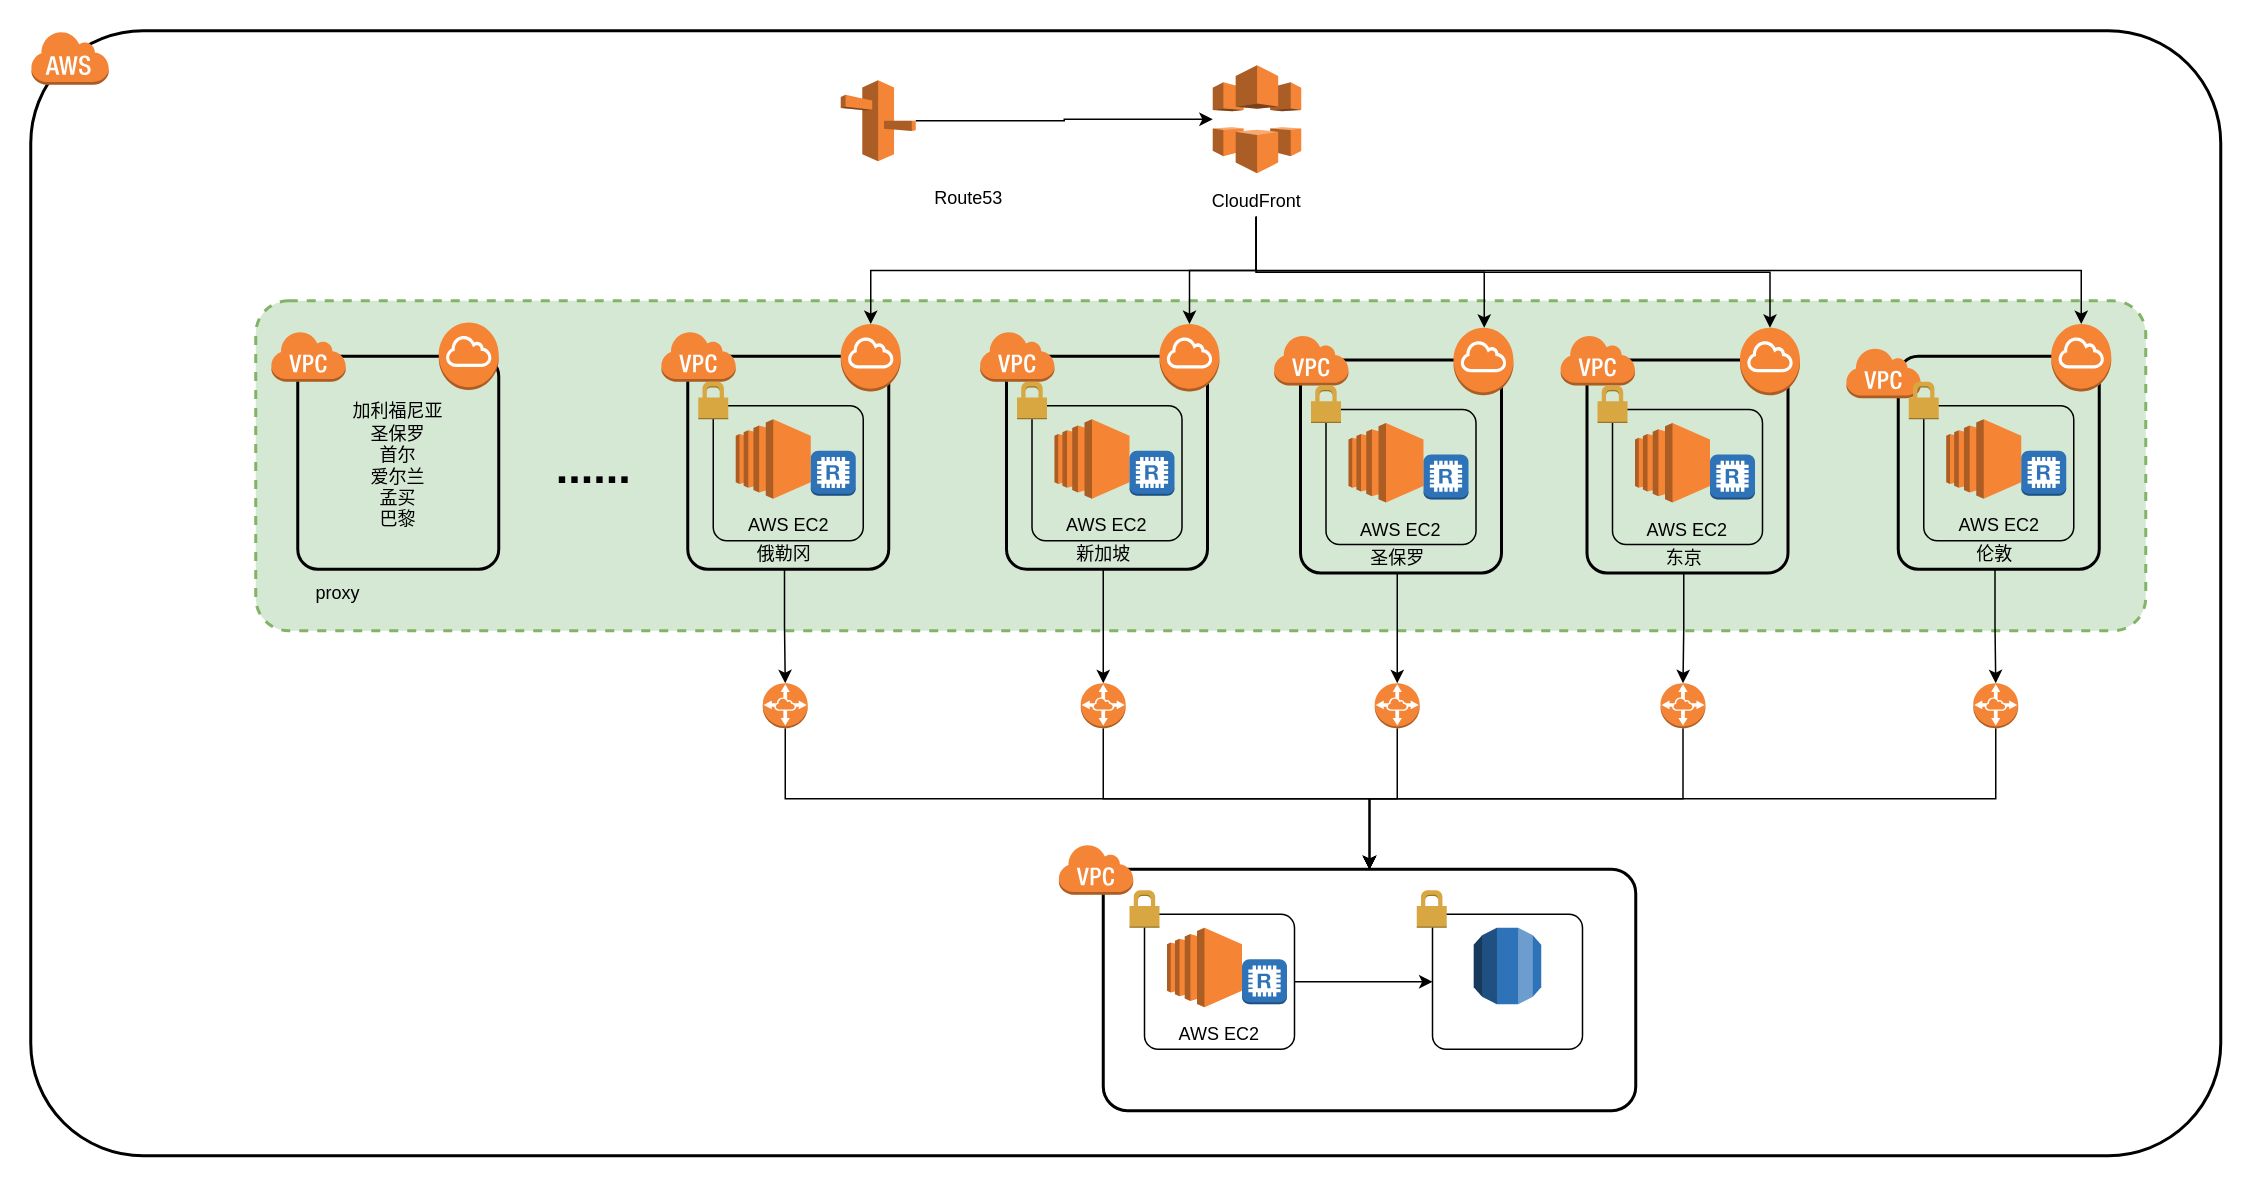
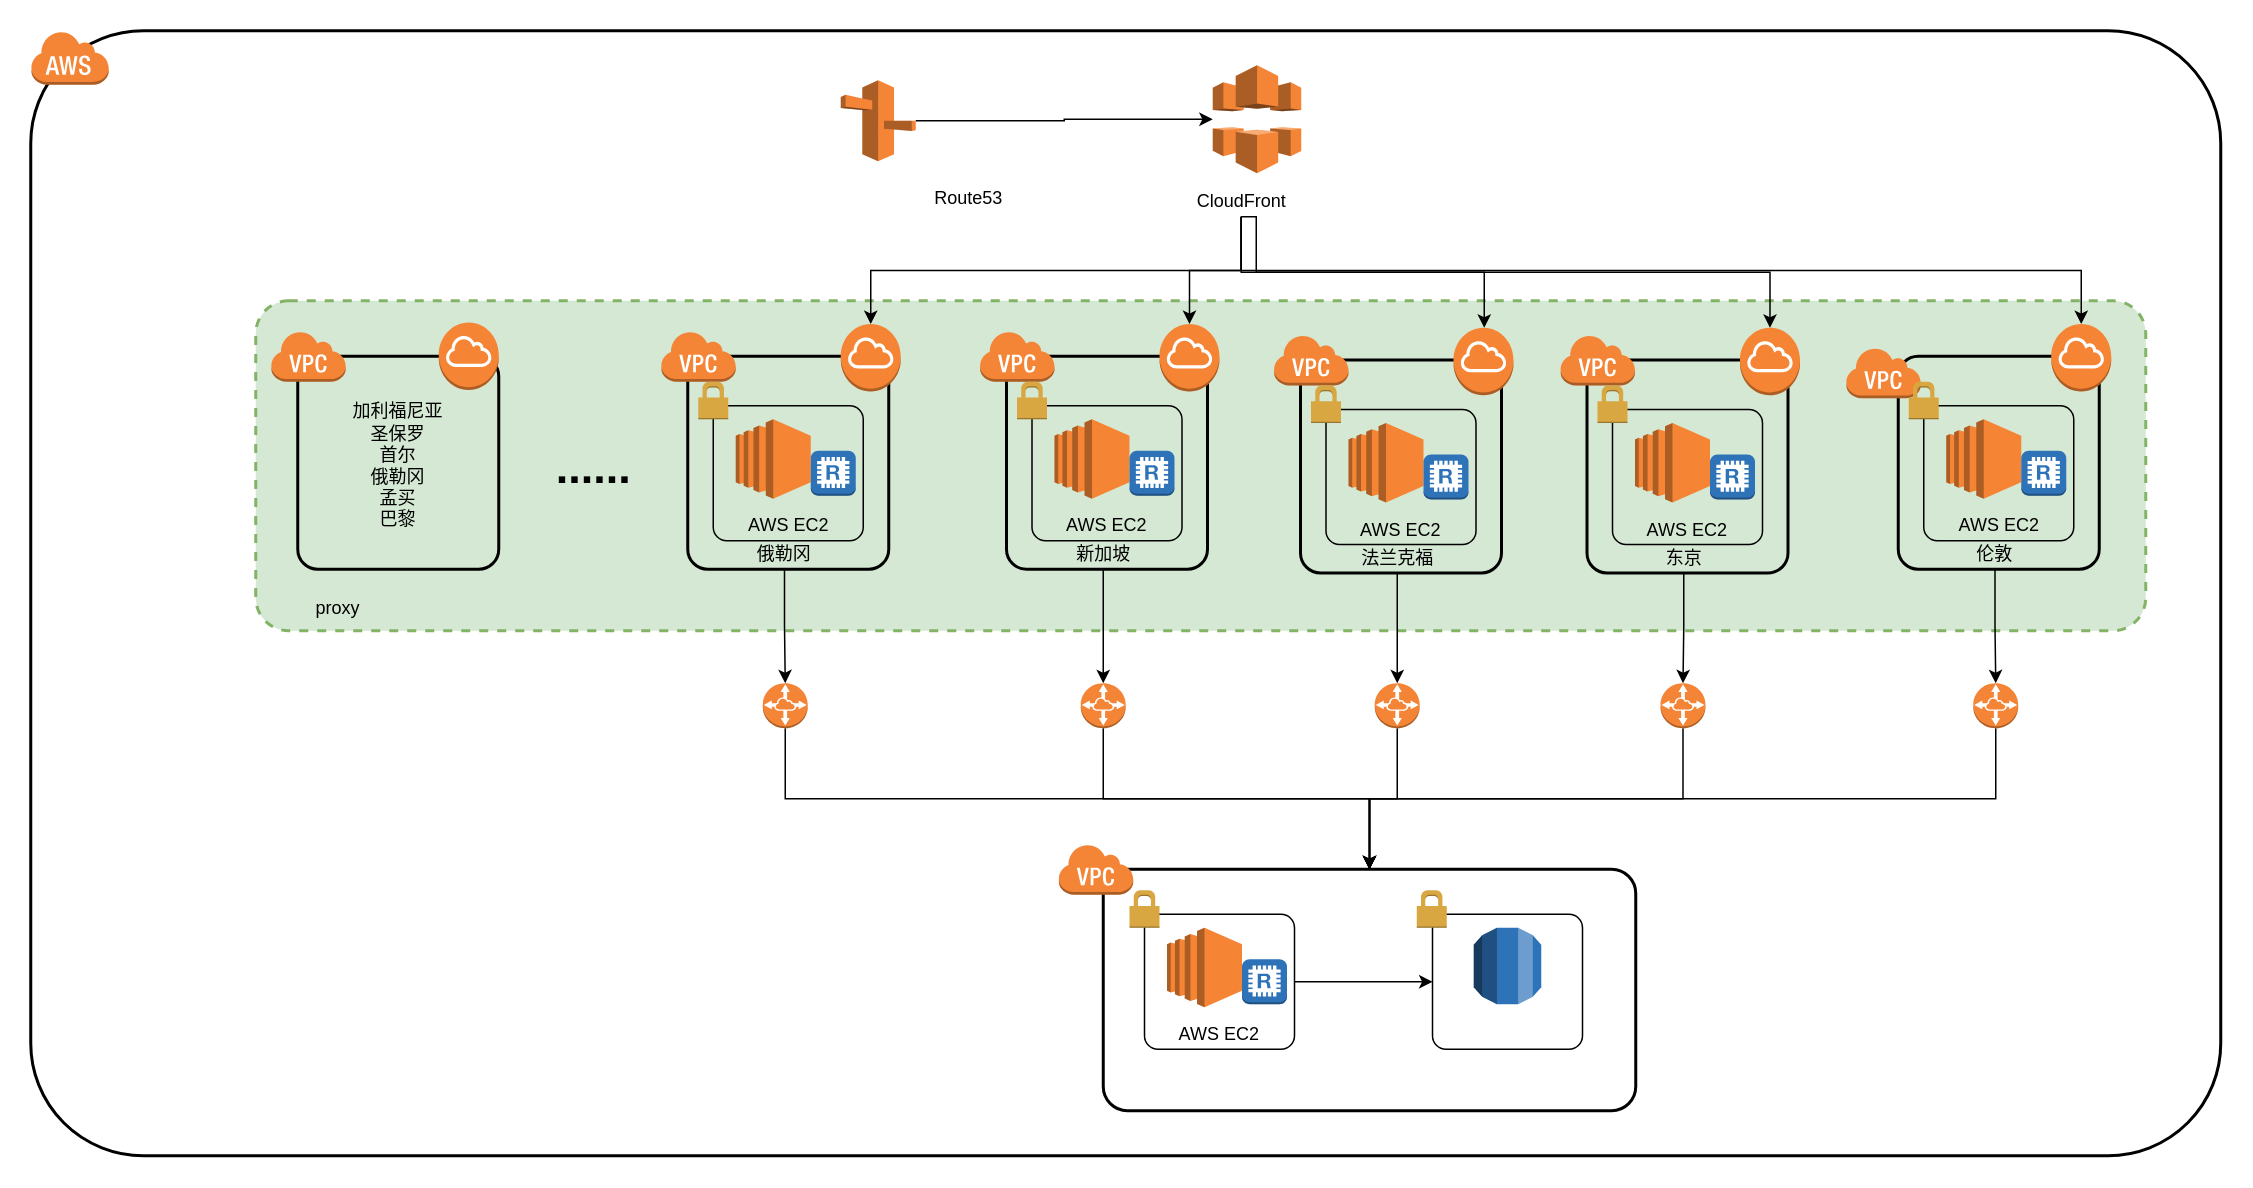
node "CloudFront": moved (1256, 202) -> (1241, 202)
node "加利福尼亚 圣保罗 首尔 爱尔兰 孟买 巴黎": label "加利福尼亚 圣保罗 首尔 爱尔兰 孟买 巴黎" -> "加利福尼亚 圣保罗 首尔 俄勒冈 孟买 巴黎"
node "圣保罗": label "圣保罗" -> "法兰克福"
node "proxy": moved (338, 593) -> (338, 608)
